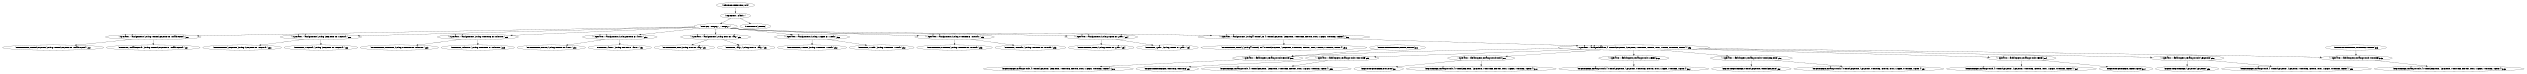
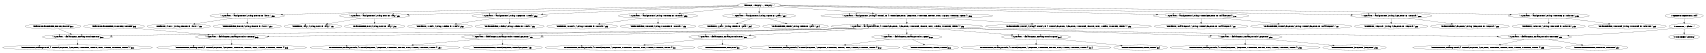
edge "(METHOD,<clinit>)" -> "(BLOCK,<empty>,<empty>)": now "(METHOD,<clinit>)" -> "(<operator>.fieldAccess,Tstamp$Unit.MINUTE)"
node "(FIELD_IDENTIFIER,WEEK,WEEK)": added
